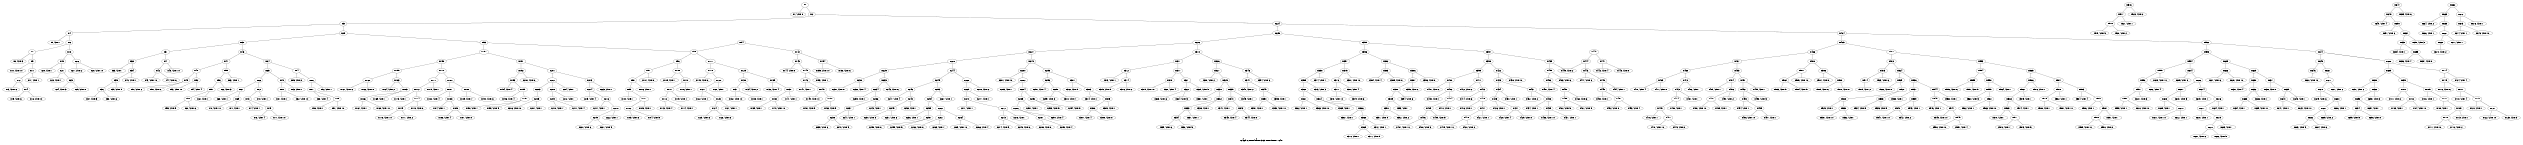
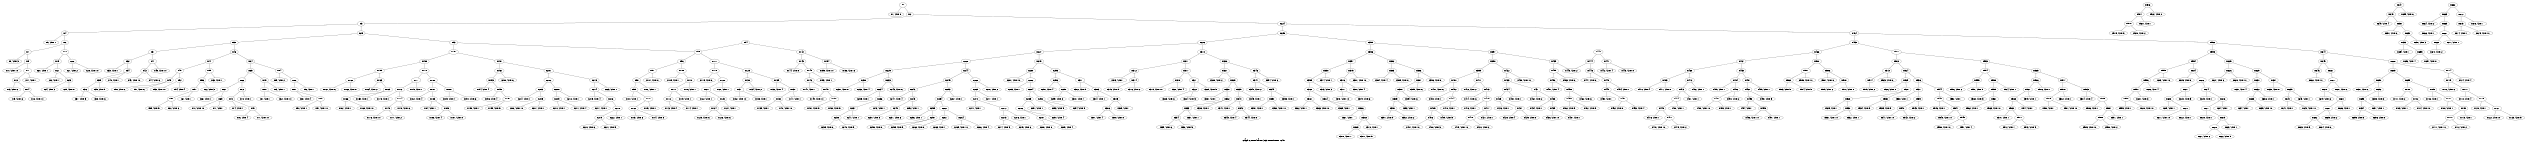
edge "N202" -- "L204, Size: 1": now "N203" -- "L204, Size: 1"
